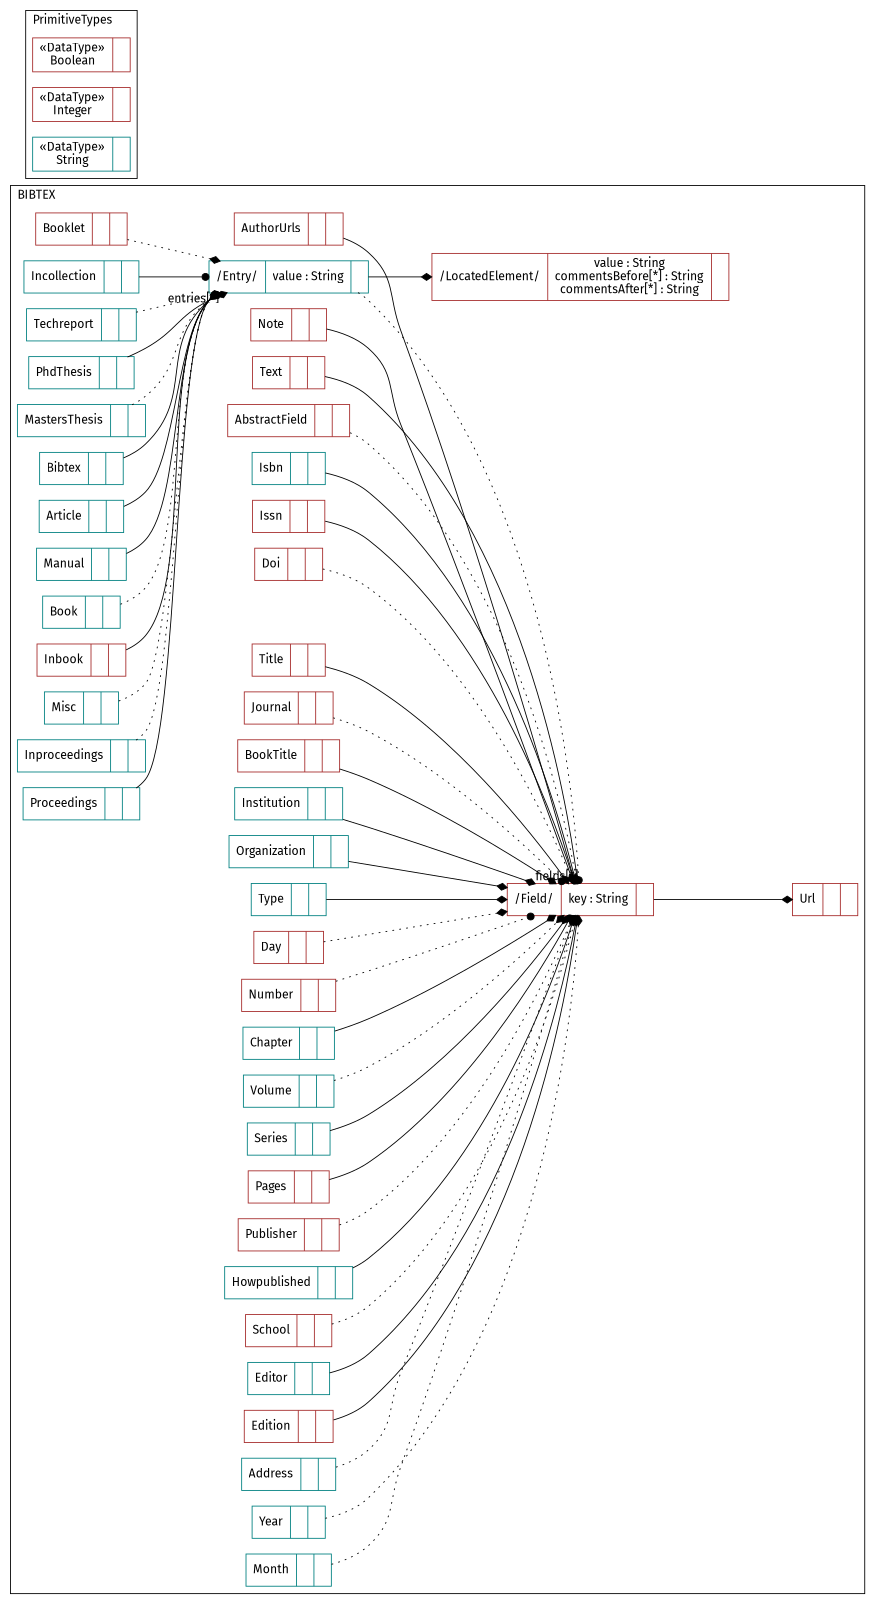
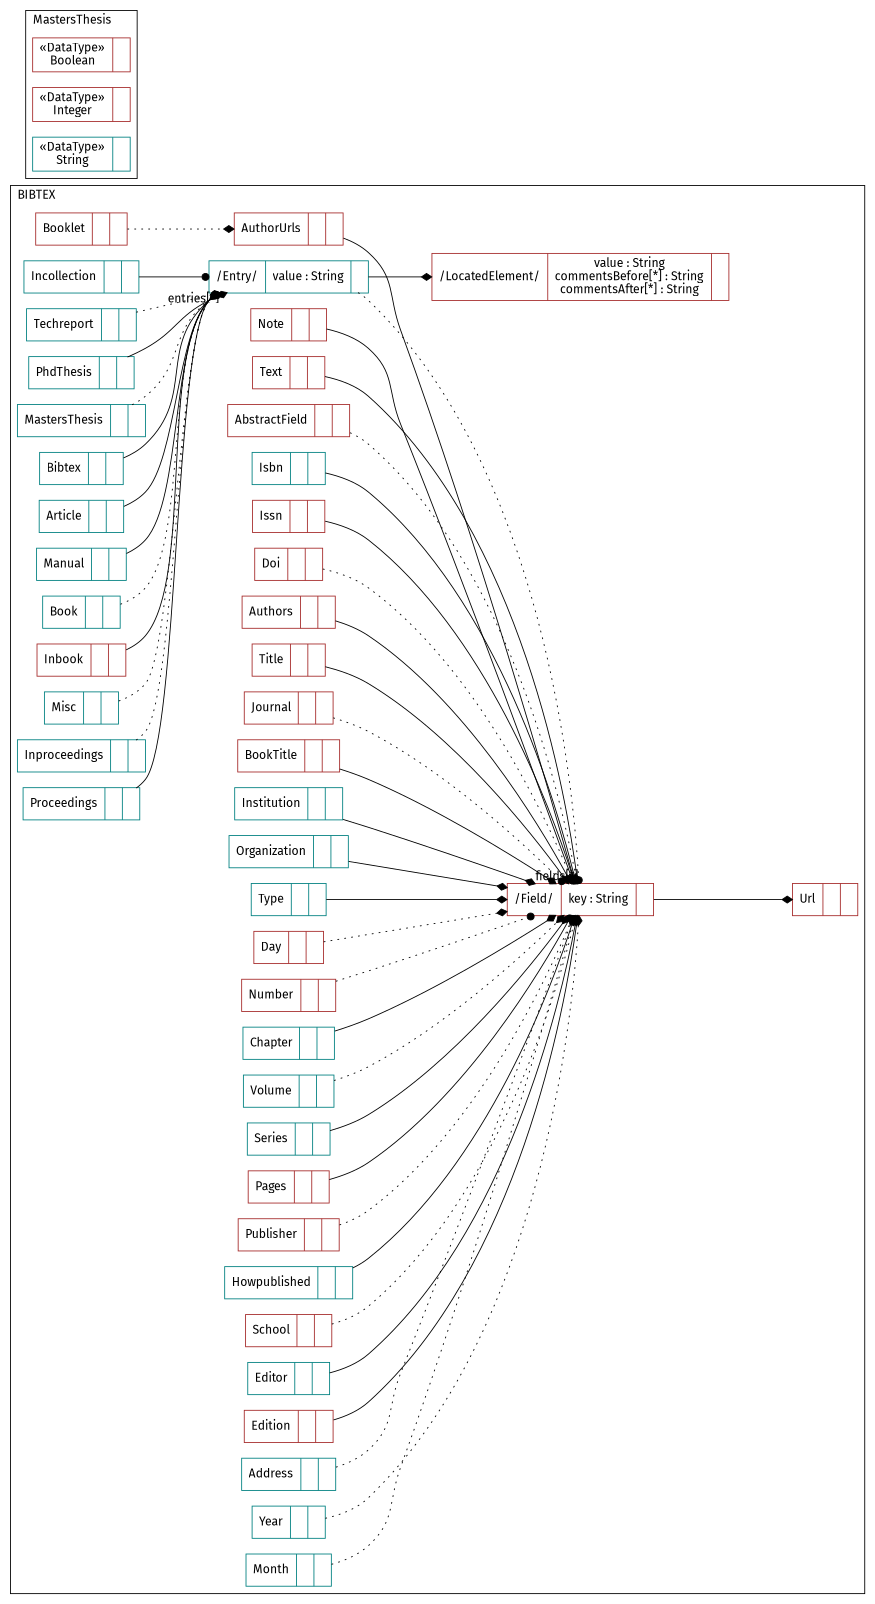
cluster "PrimitiveTypes": label "PrimitiveTypes" -> "MastersThesis"
edge "Booklet" -> "/Entry/": now "Booklet" -> "AuthorUrls"
edge "Note" -> "/Field/": arrowhead diamond -> dot
node "Authors": added
